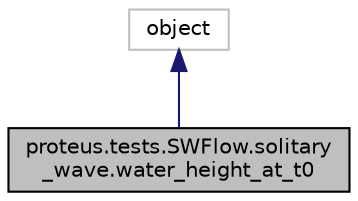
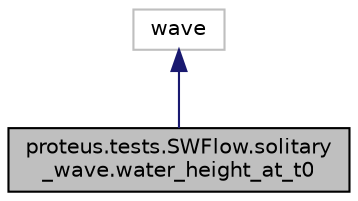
node "object": label "object" -> "wave"
